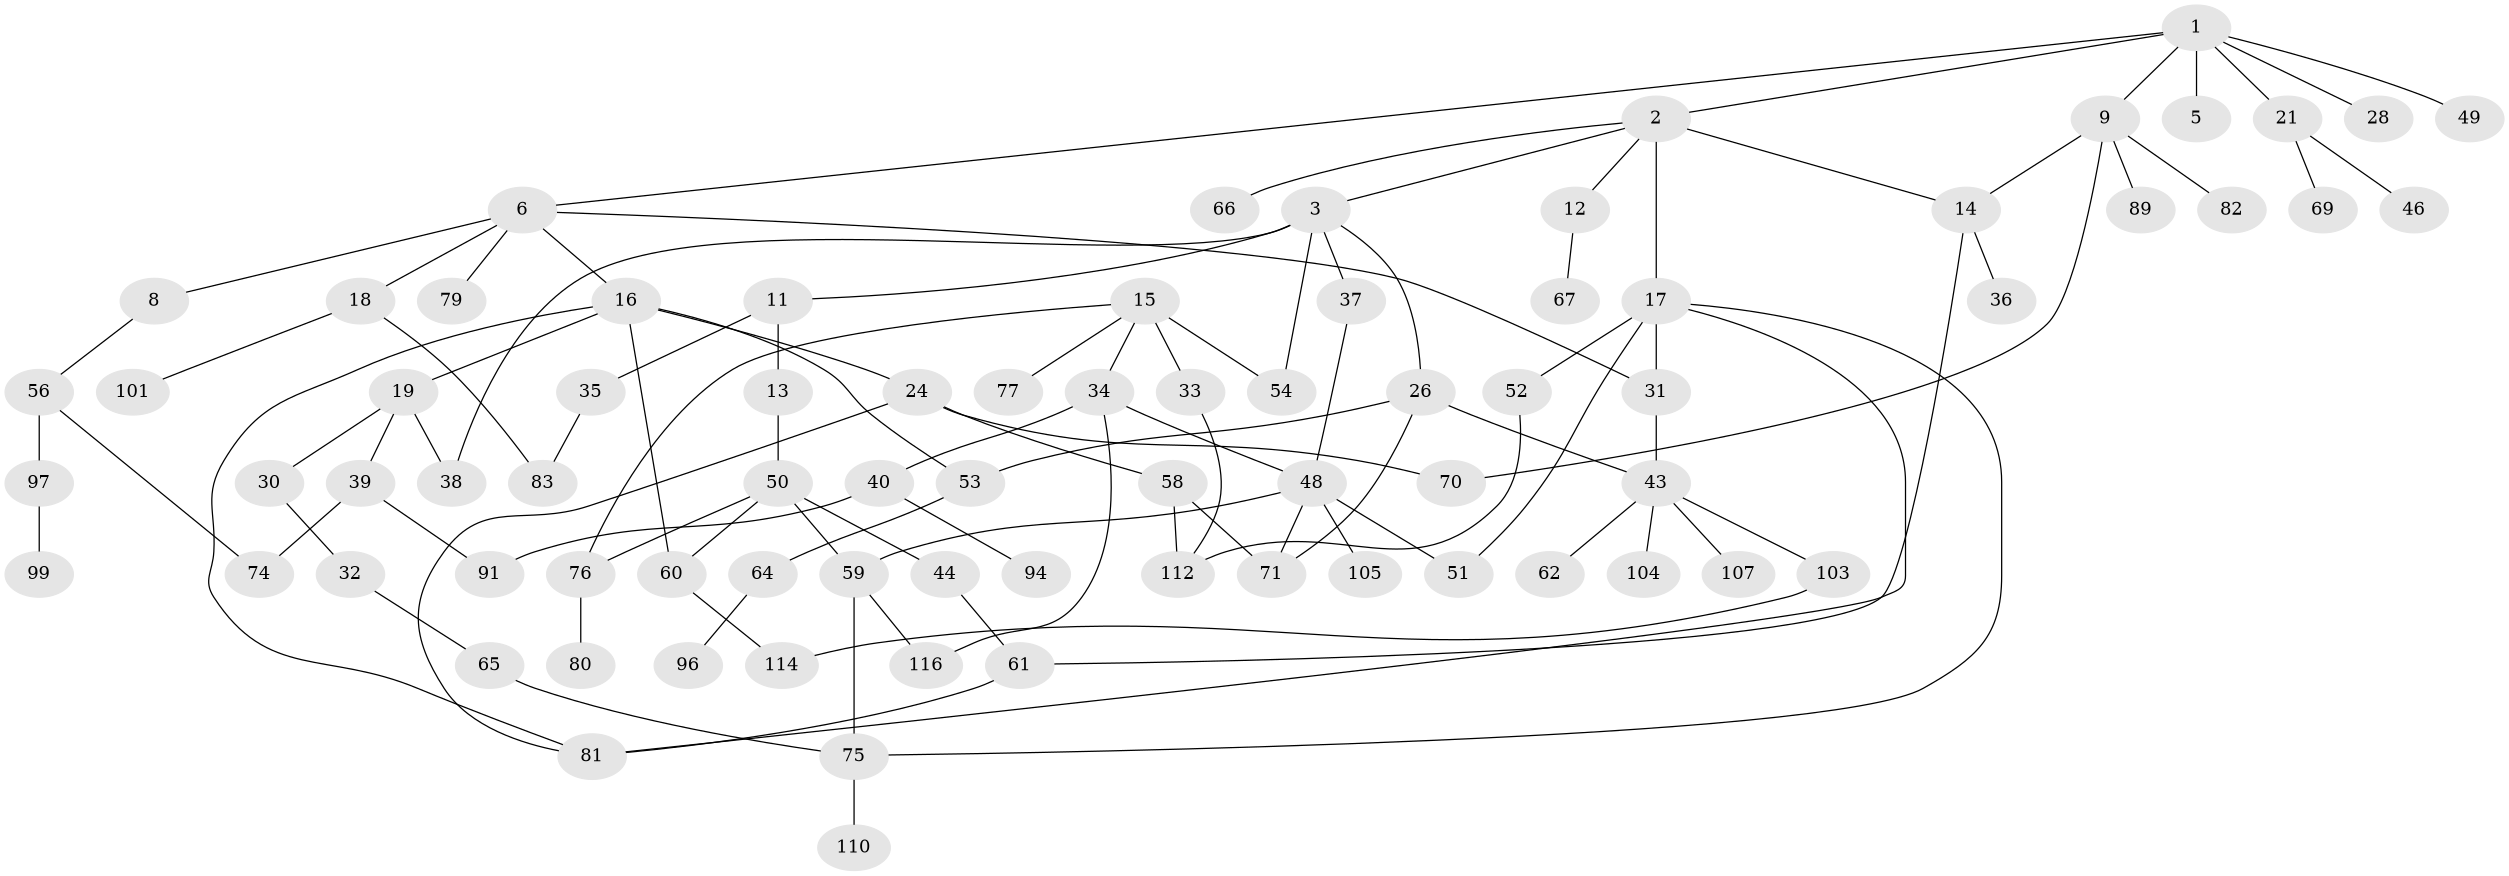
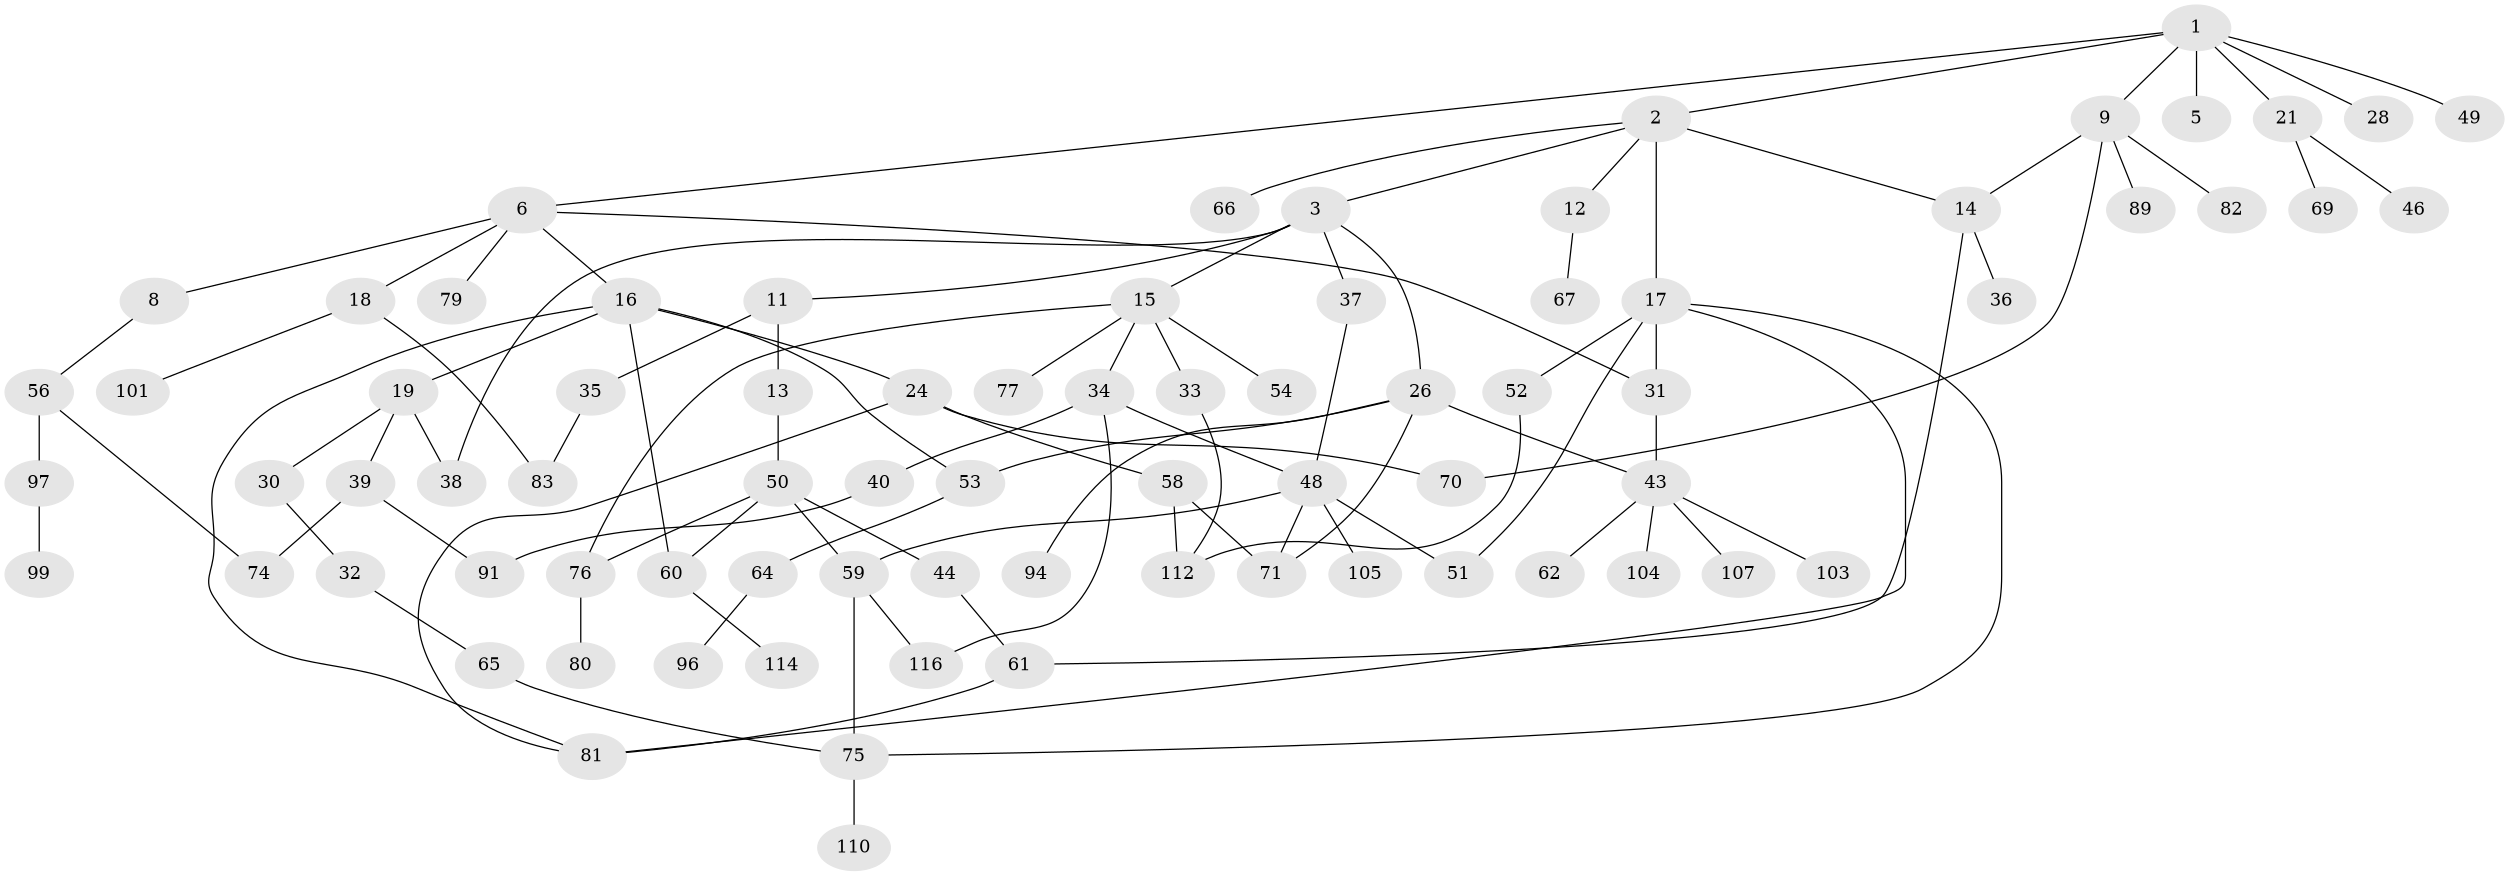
edge "3" -- "54": now "3" -- "15"
edge "40" -- "94": now "26" -- "94"
edge "103" -- "114": removed
